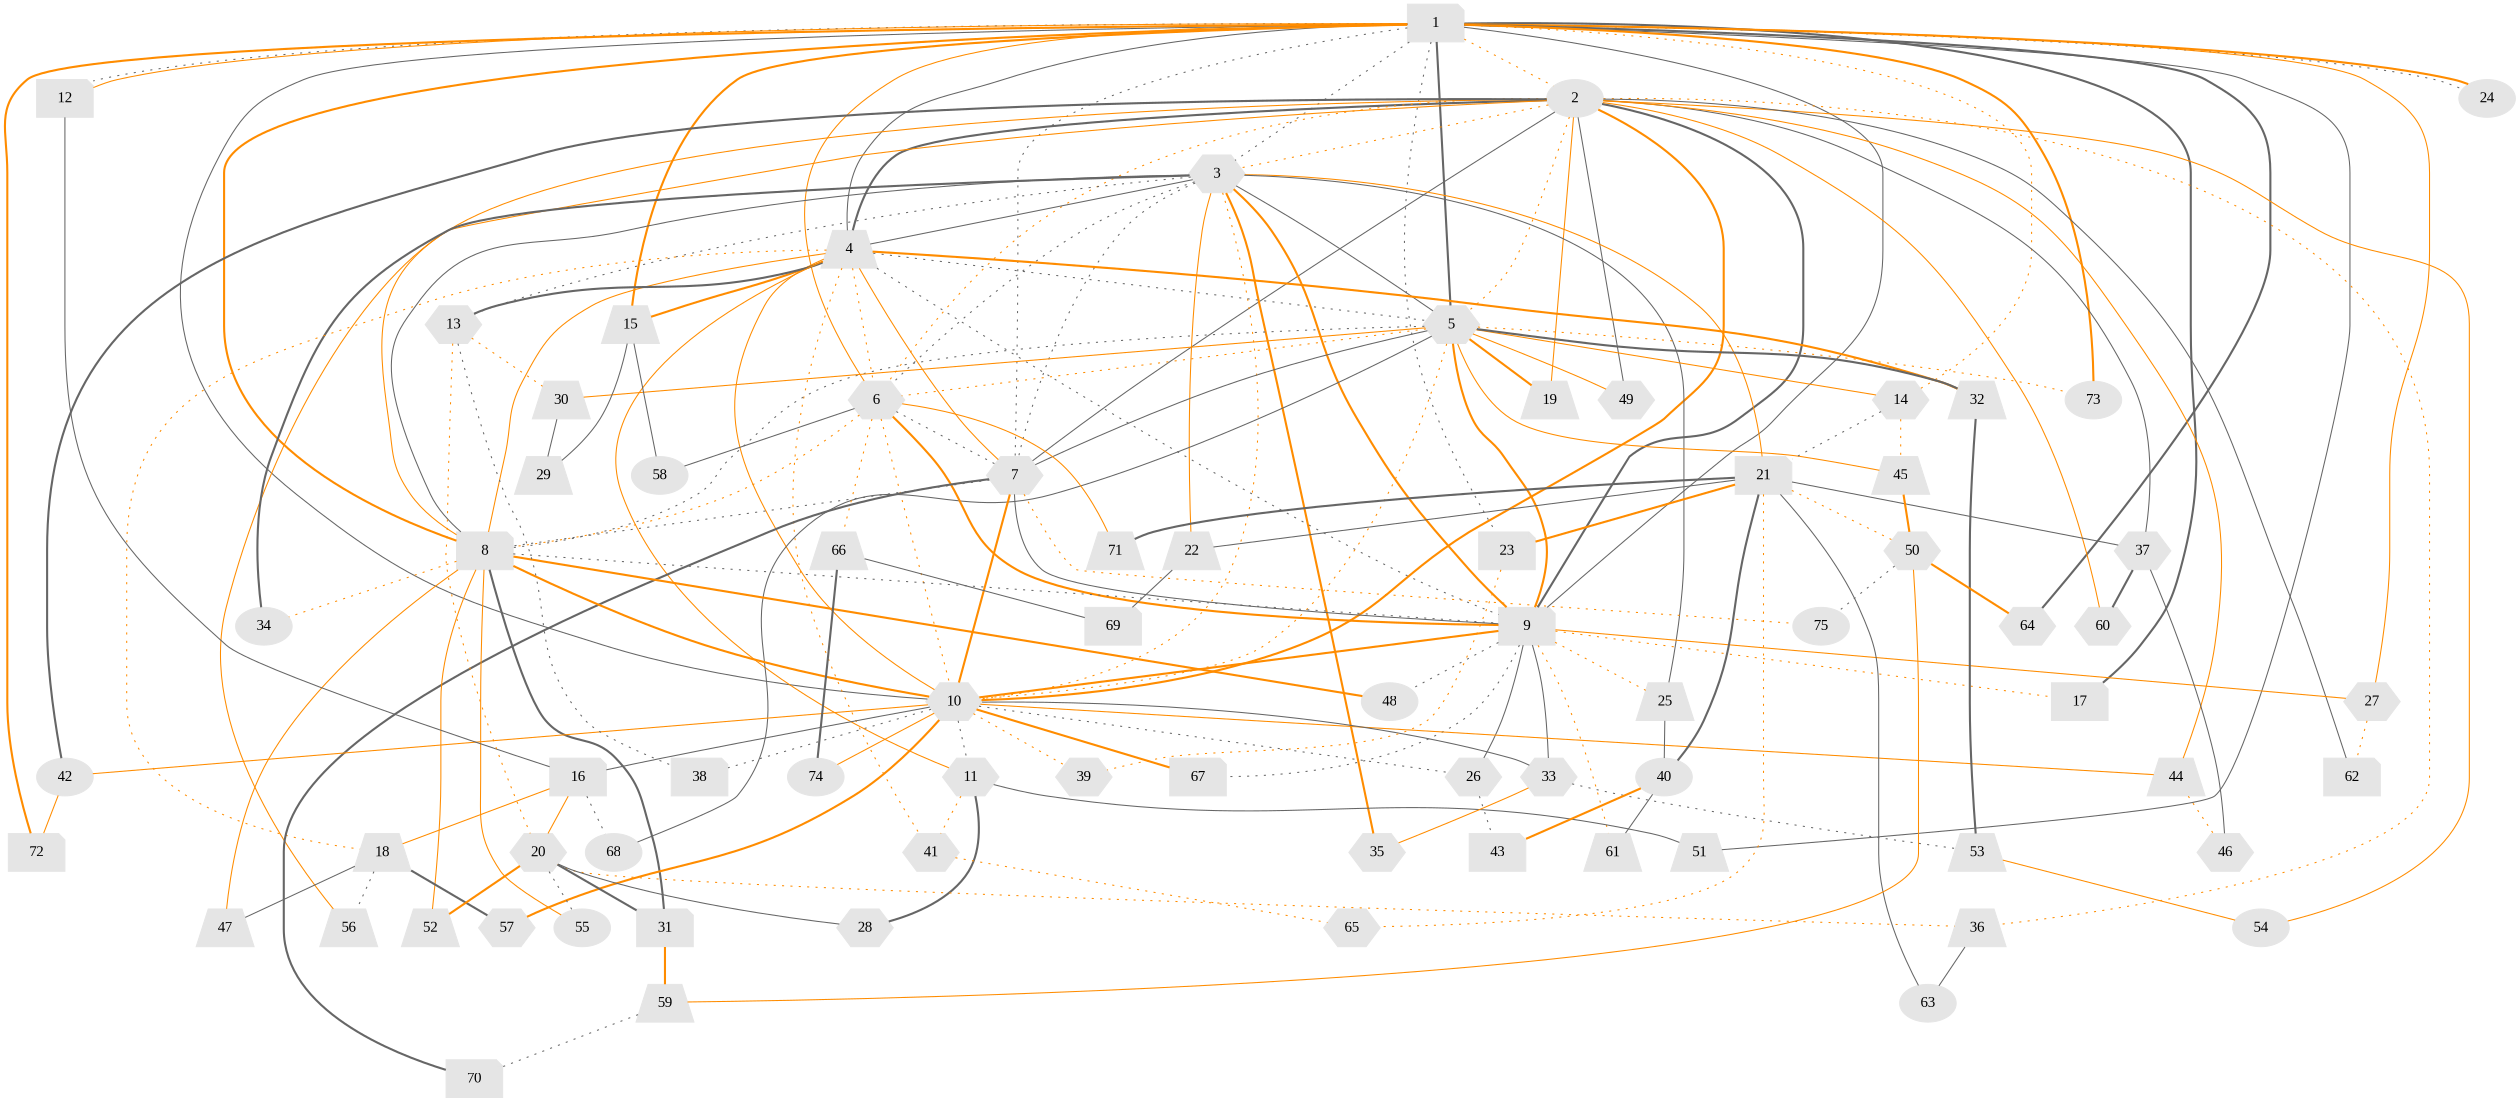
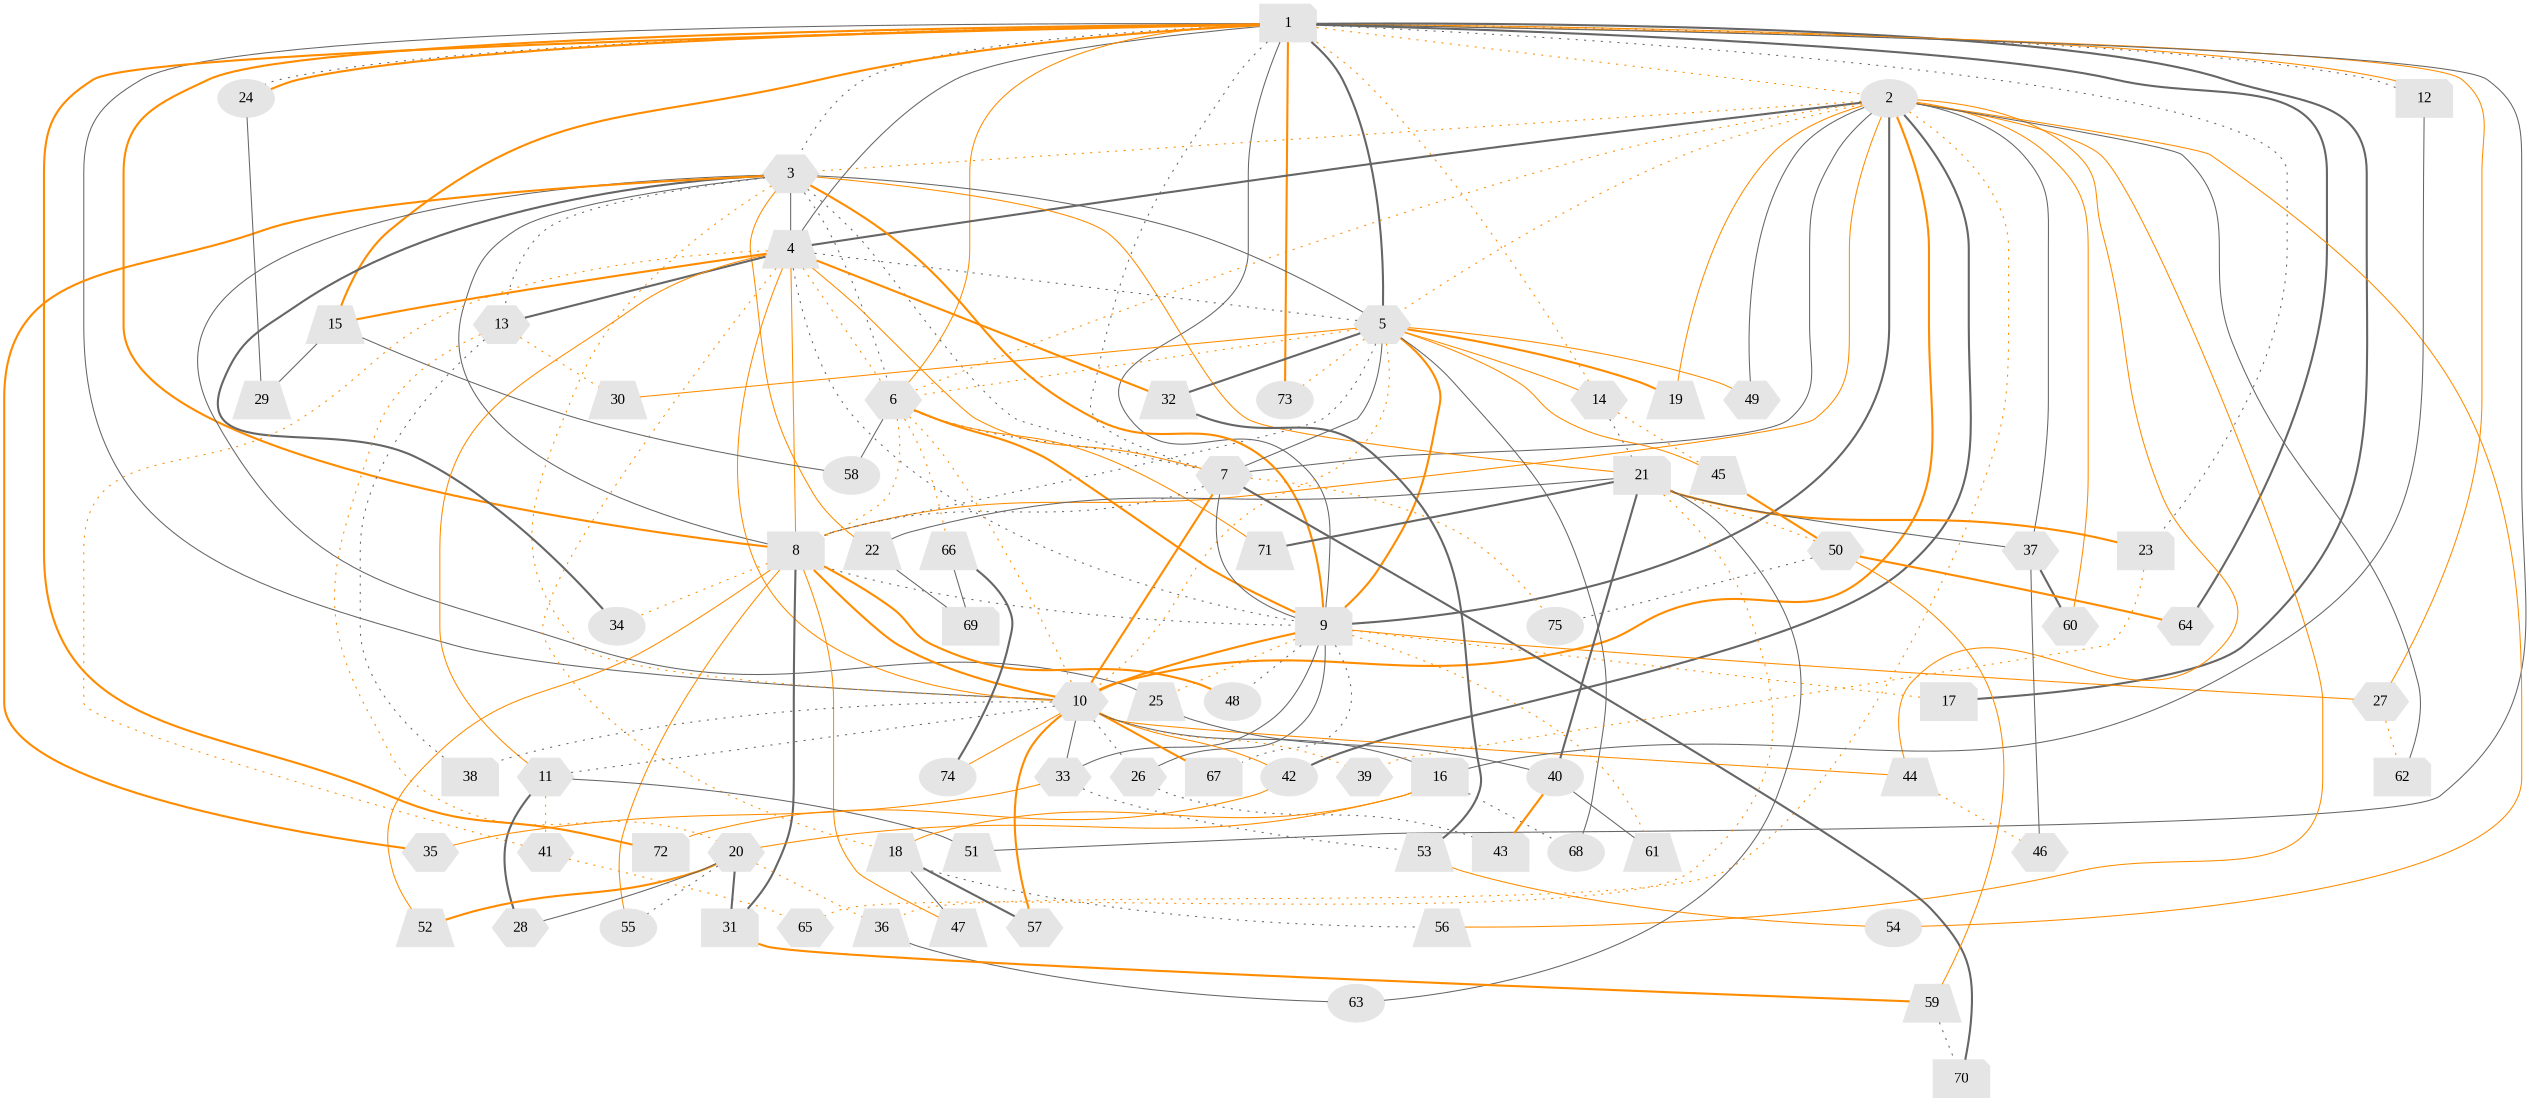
edge "30" -- "29": now "24" -- "29"
